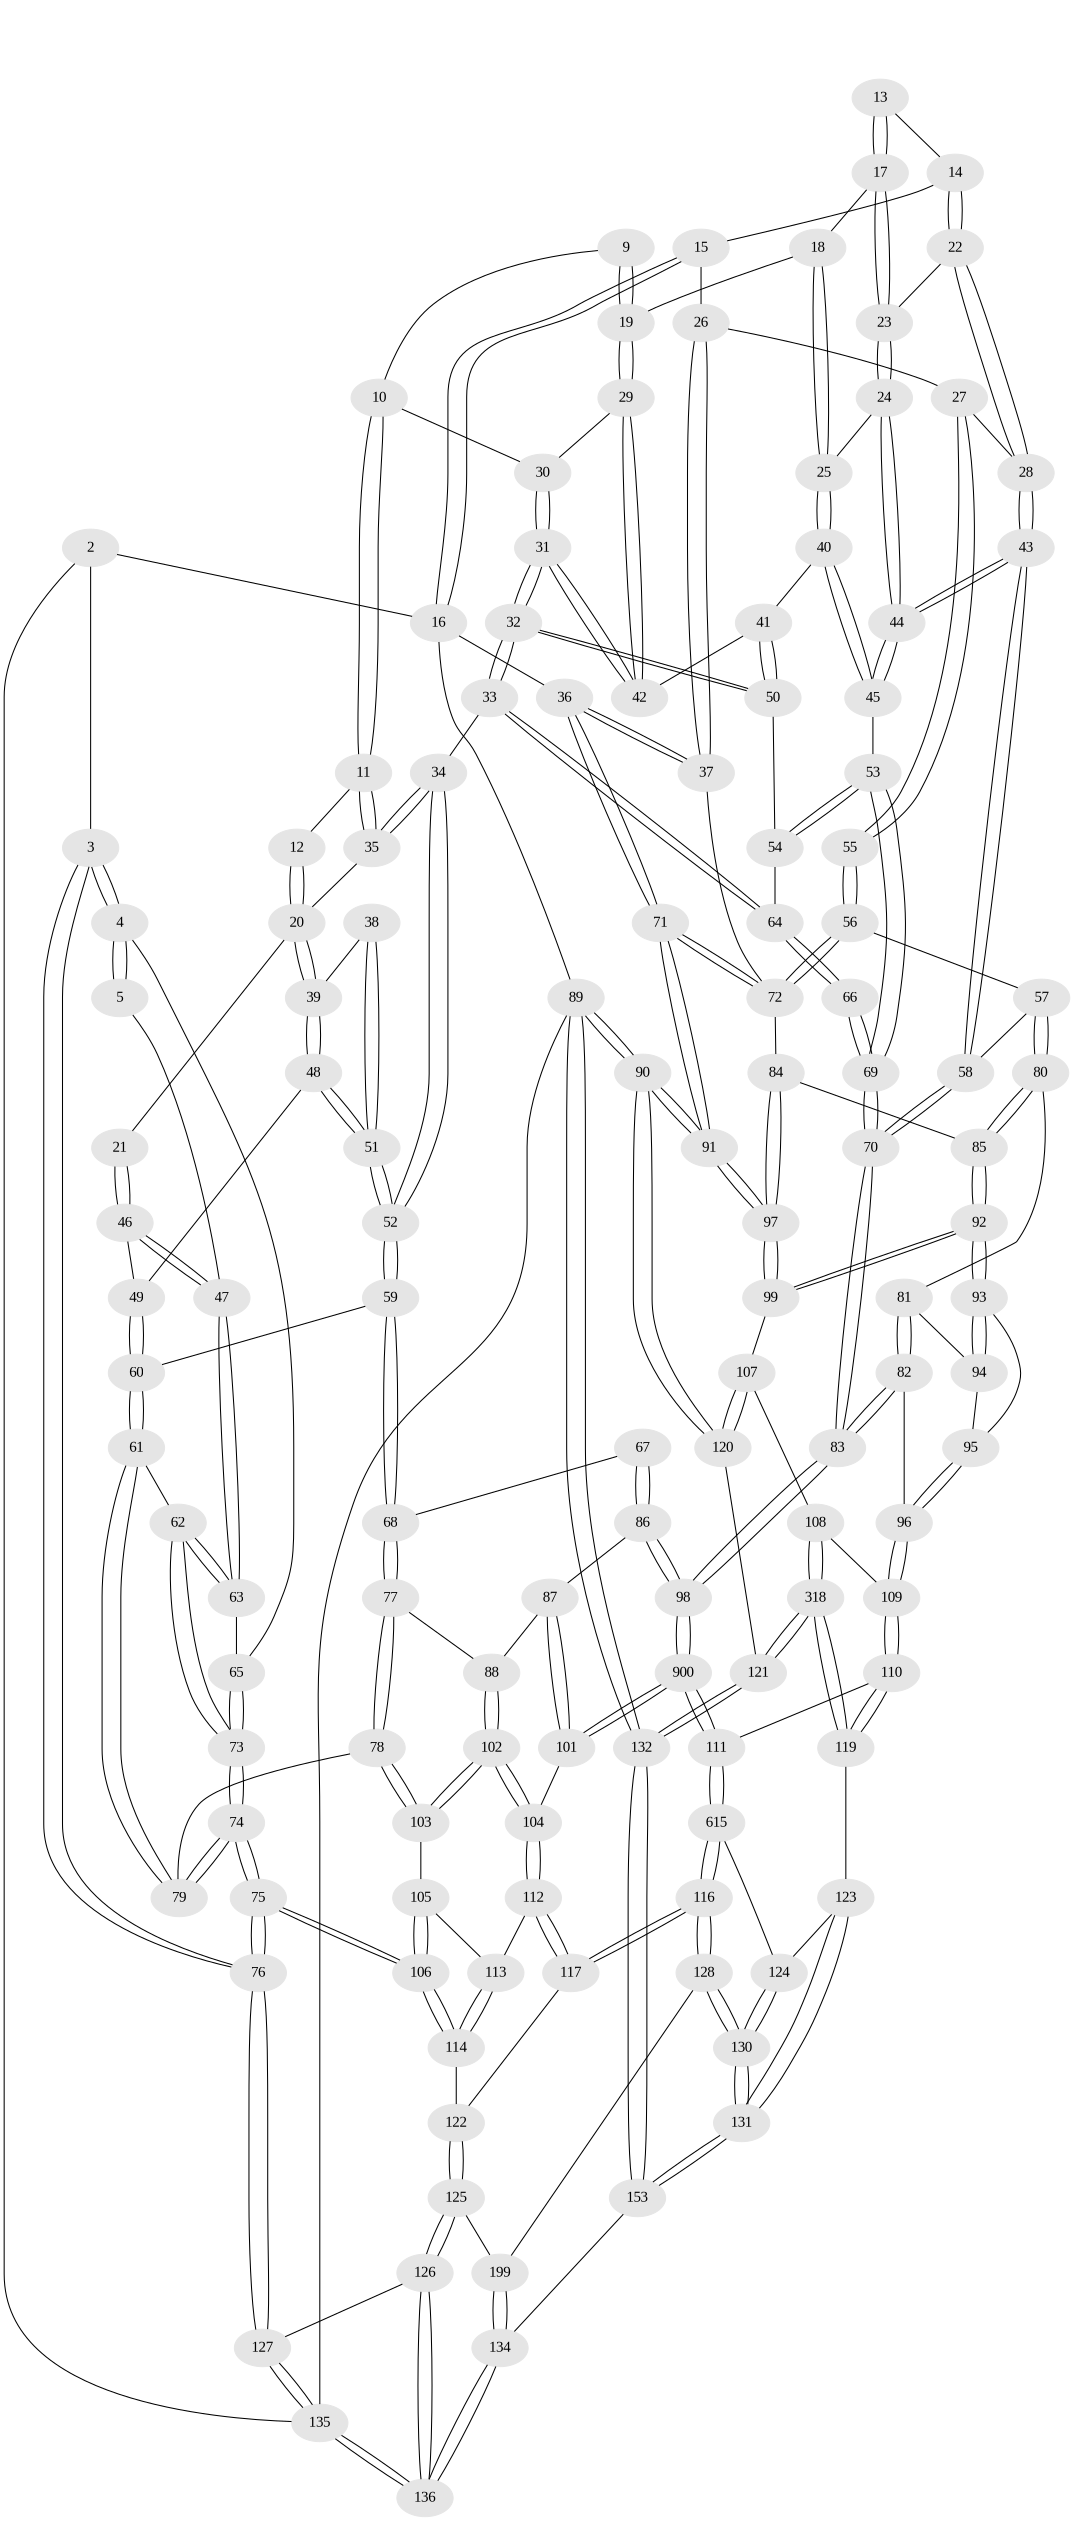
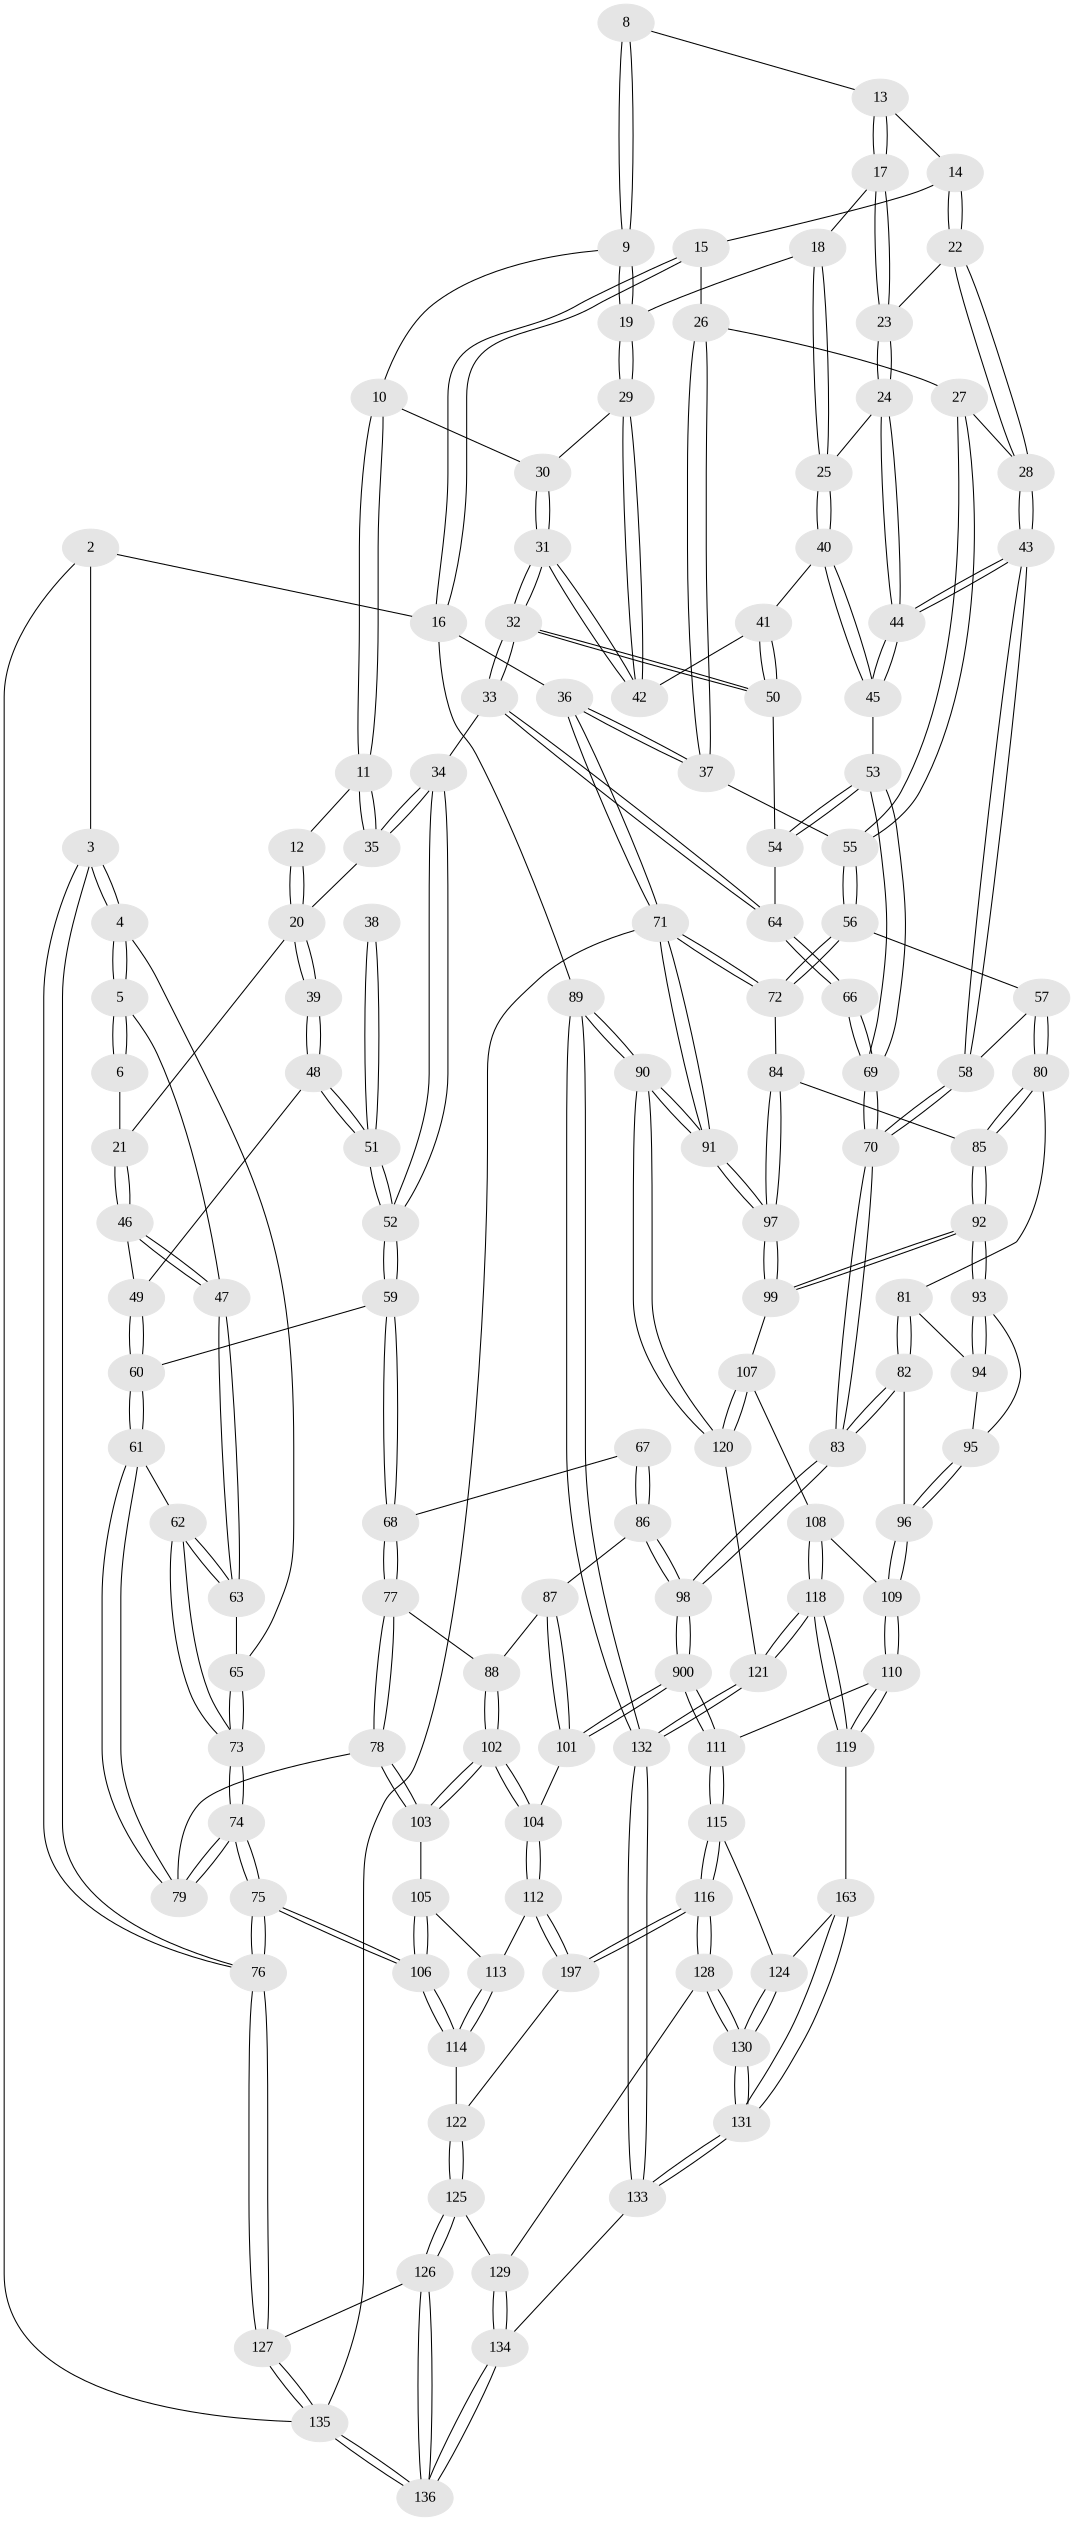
node "8": added
edge "37" -- "72": now "37" -- "55"
edge "38" -- "39": removed
node "6": added
node "318": label "318" -> "118"
edge "89" -- "135": now "71" -- "135"
node "615": label "615" -> "115"
node "123": label "123" -> "163"
node "117": label "117" -> "197"
node "153": label "153" -> "133"
node "199": label "199" -> "129"
